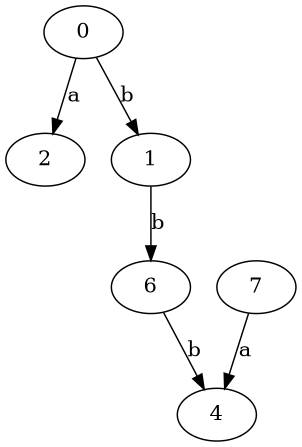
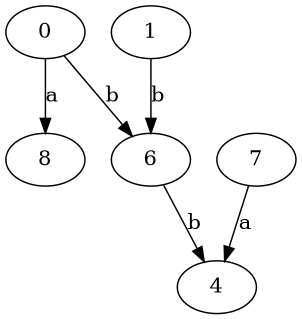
edge "0" -> "1": now "0" -> "6"
node "2": label "2" -> "8"
